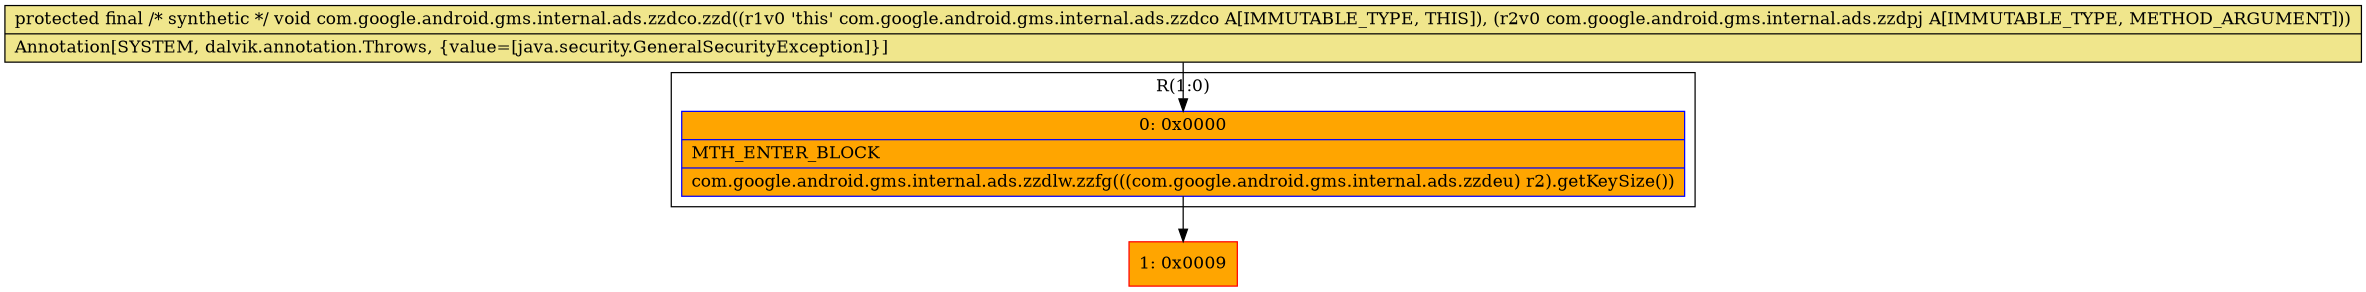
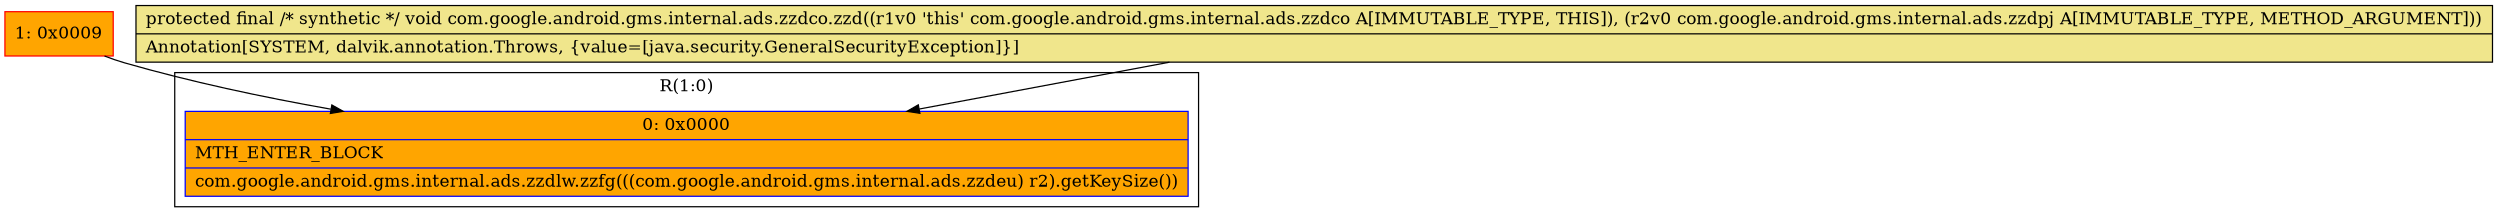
edge "0: 0x0000" -> "1: 0x0009": reversed
